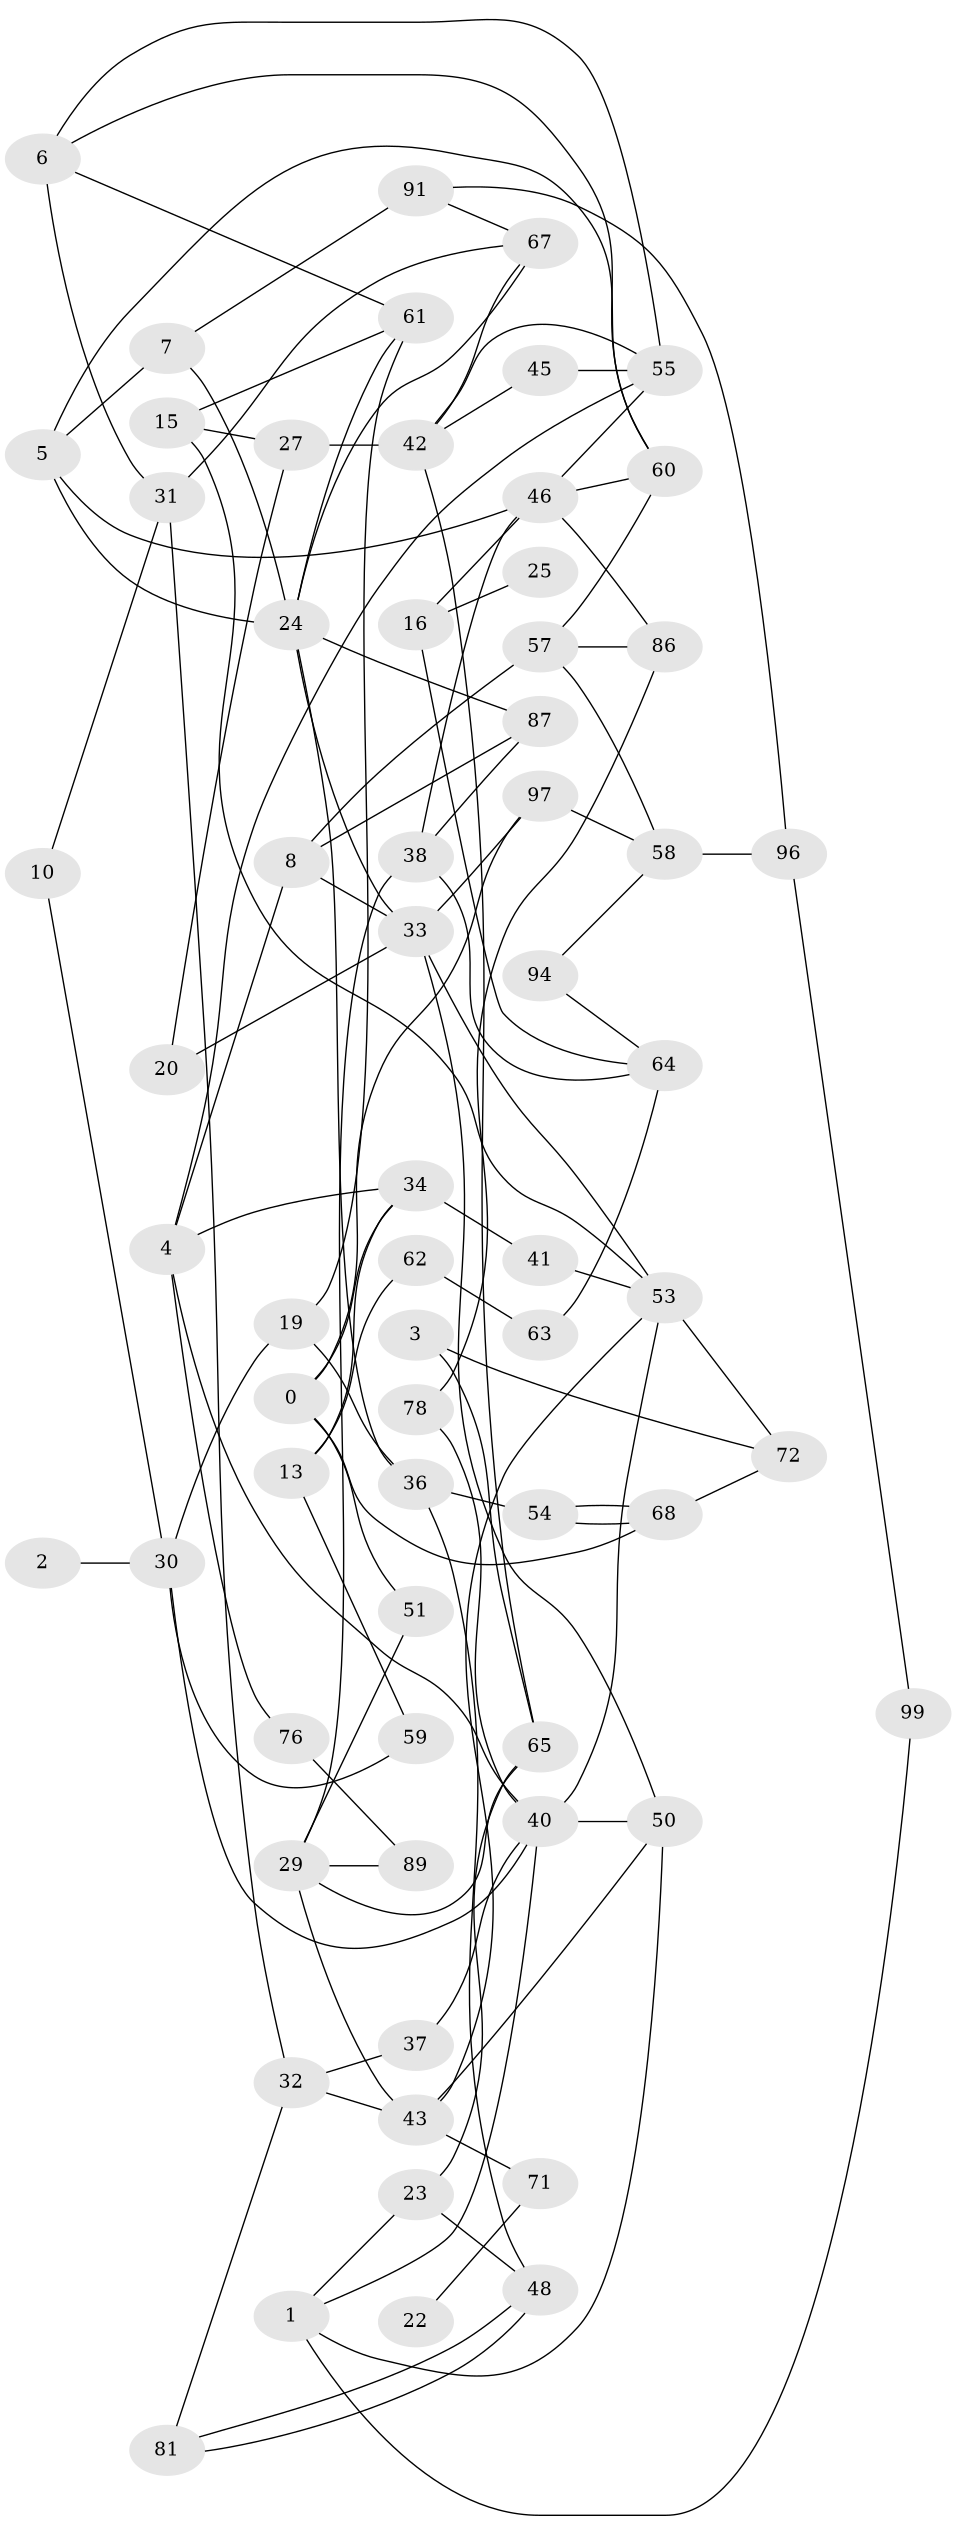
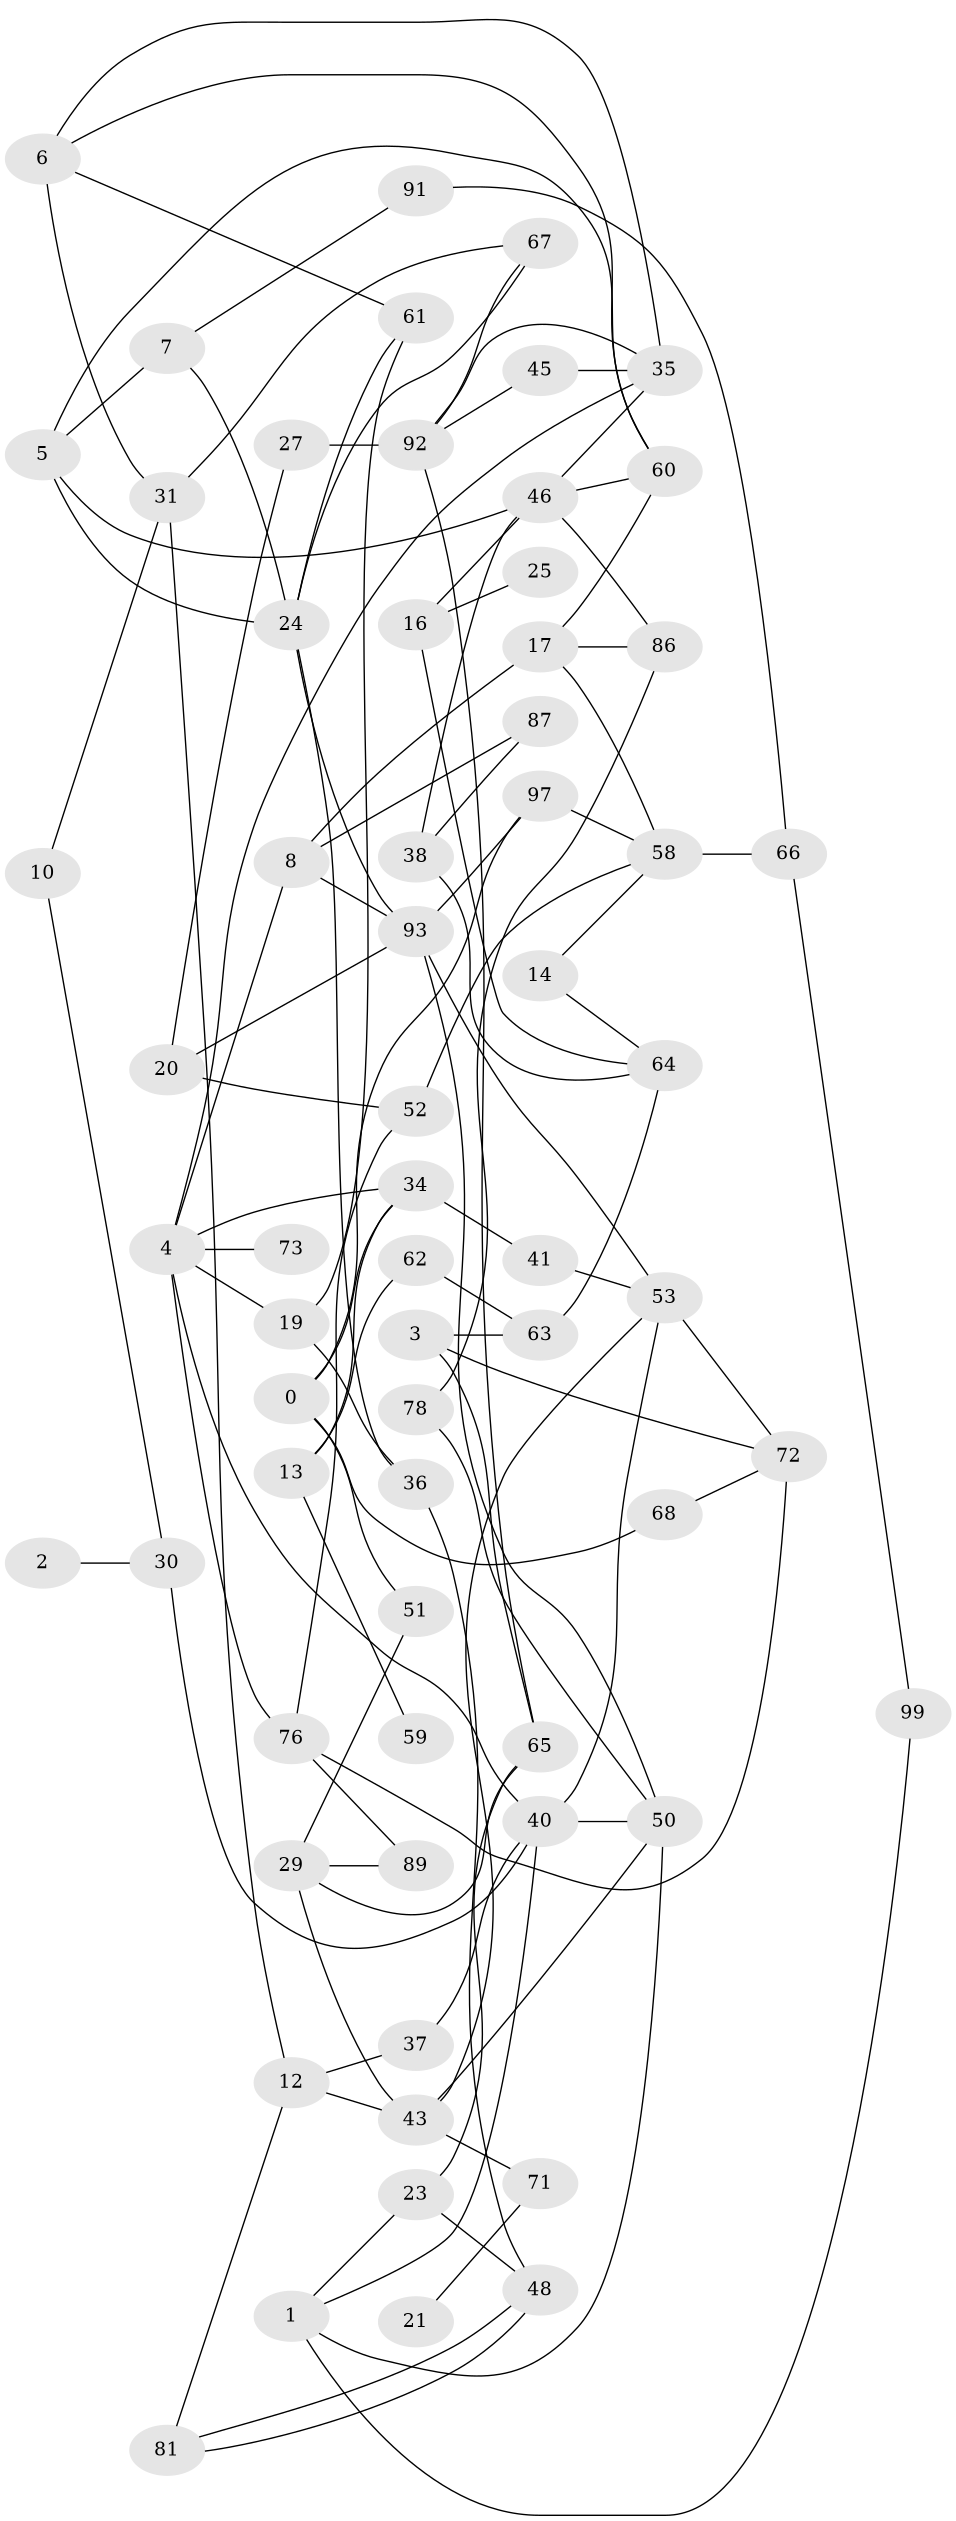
edge "91" -- "67": removed
node "55": label "55" -> "35"
node "15": removed
node "42": label "42" -> "92"
node "57": label "57" -> "17"
edge "24" -- "87": removed
node "96": label "96" -> "66"
node "33": label "33" -> "93"
node "94": label "94" -> "14"
node "52": added
node "73": added
edge "3" -- "63": added
edge "38" -- "29": removed
edge "19" -- "30": now "19" -- "4"
node "54": removed
edge "78" -- "40": now "78" -- "50"
edge "30" -- "59": removed
edge "72" -- "76": added
node "32": label "32" -> "12"
node "22": label "22" -> "21"
